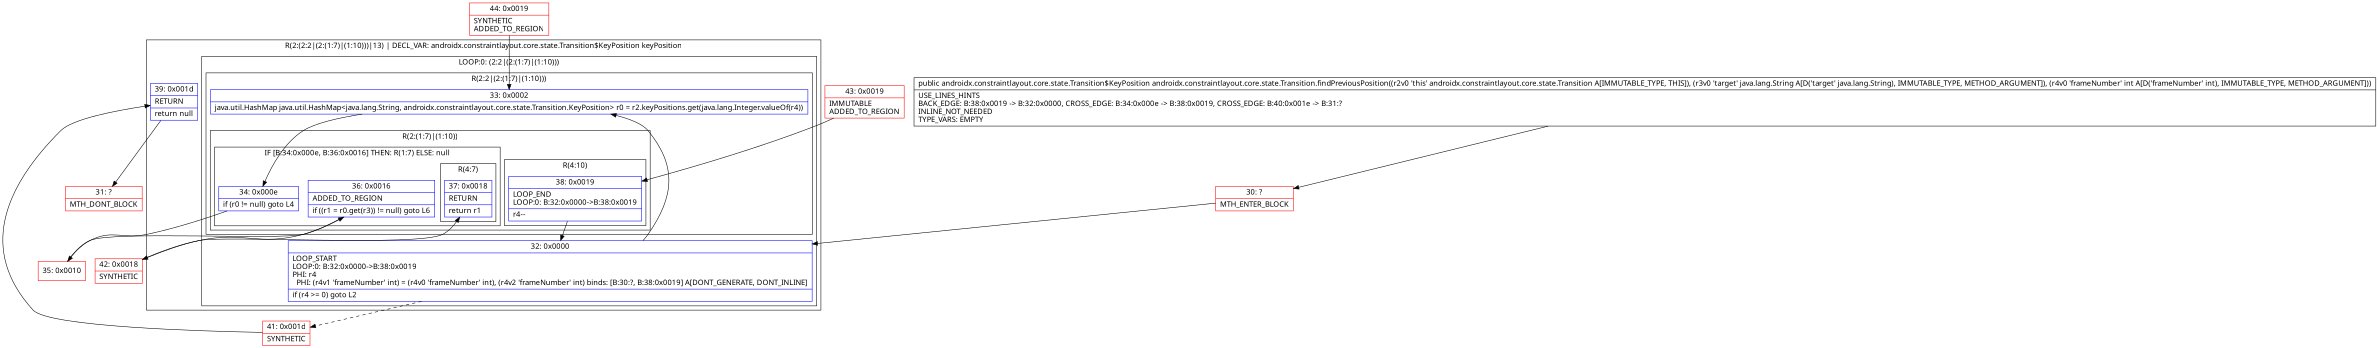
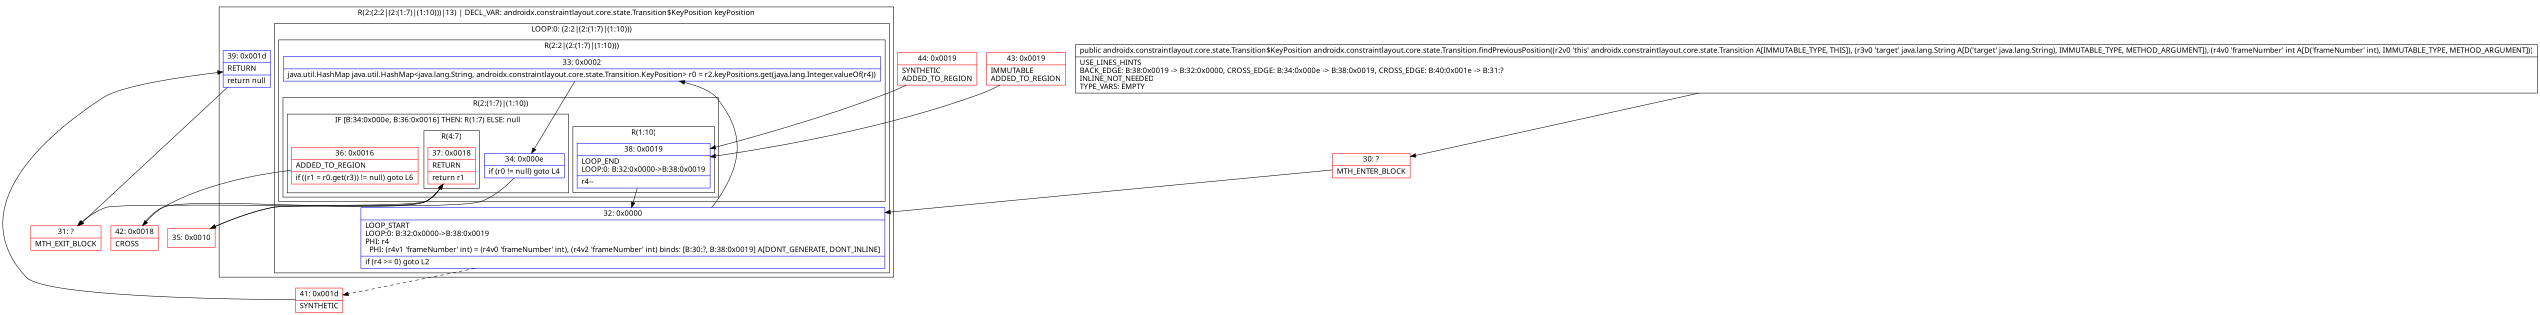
edge "44: 0x0019" -> "33: 0x0002": now "44: 0x0019" -> "38: 0x0019"
cluster "R(4:10)": label "R(4:10)" -> "R(1:10)"
node "36: 0x0016": color blue -> red
node "37: 0x0018": color blue -> red
node "31: ?": text "MTH_DONT_BLOCK" -> "MTH_EXIT_BLOCK"
edge "37: 0x0018" -> "31: ?": added
edge "35: 0x0010" -> "36: 0x0016": now "35: 0x0010" -> "37: 0x0018"
node "42: 0x0018": text "SYNTHETIC" -> "CROSS"
